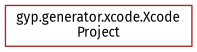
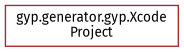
node "gyp.generator.xcode.Xcode Project": label "gyp.generator.xcode.Xcode Project" -> "gyp.generator.gyp.Xcode Project"
